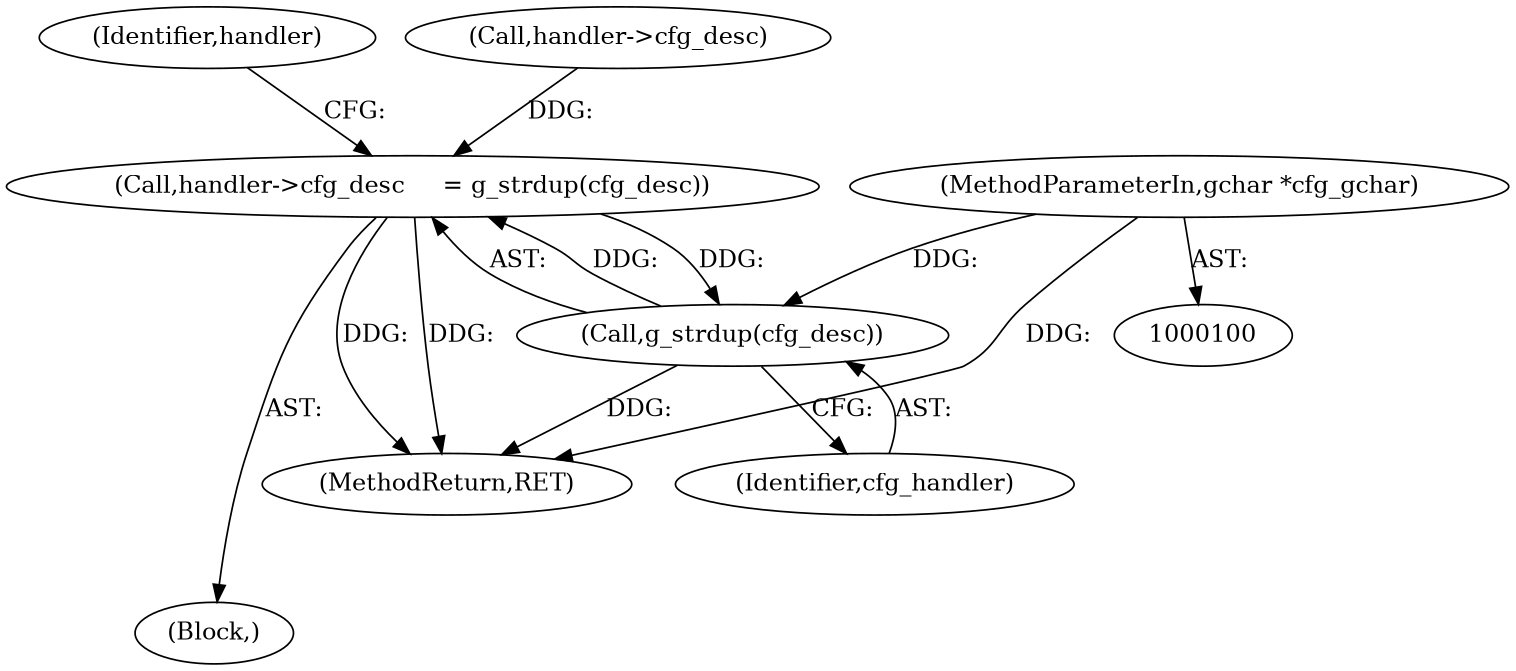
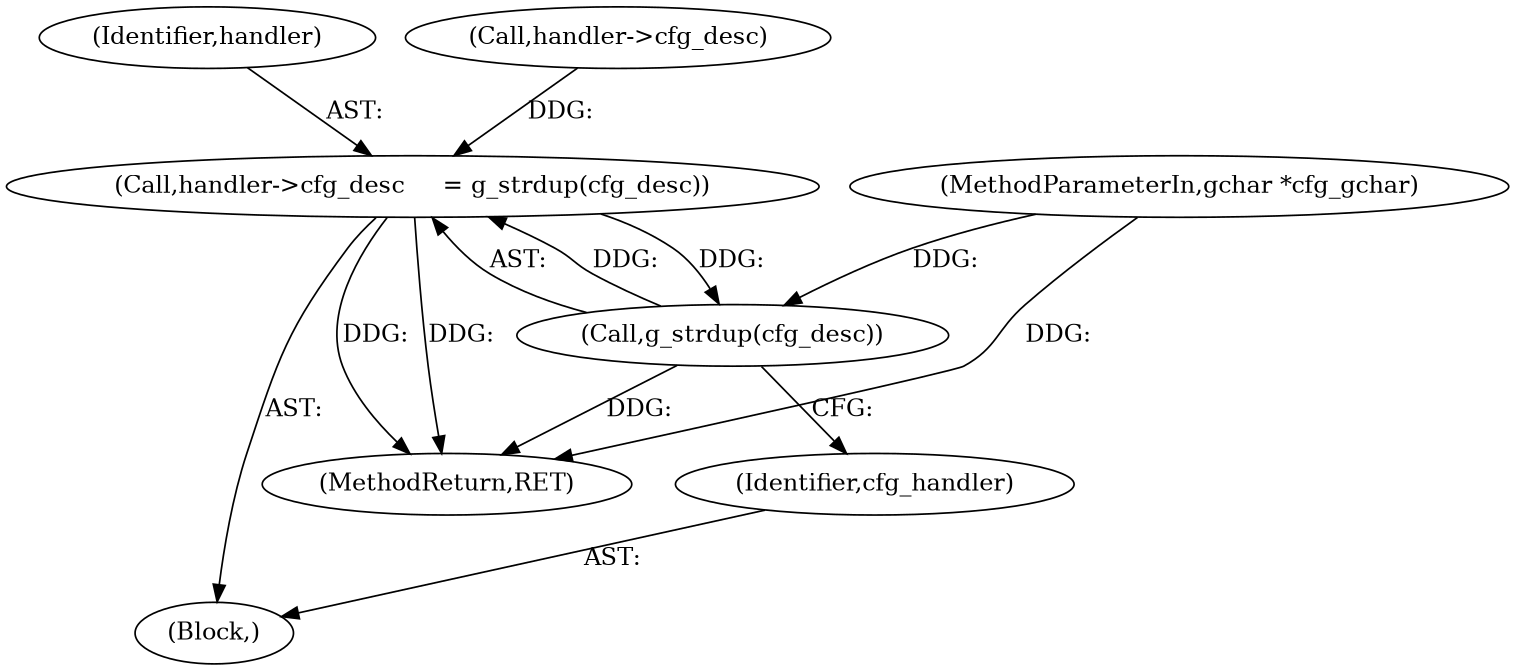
edge "(Identifier,handler)" -> "(Call,handler->cfg_desc     = g_strdup(cfg_desc))": label "CFG: " -> "AST: "
node "1000100": removed
edge "(Identifier,cfg_handler)" -> "(Call,g_strdup(cfg_desc))": now "(Identifier,cfg_handler)" -> "(Block,)"
